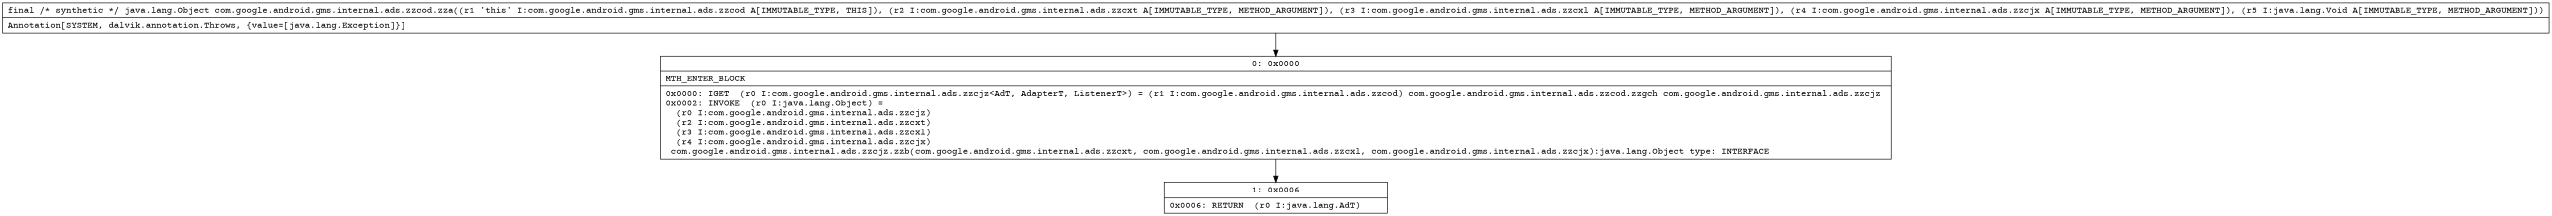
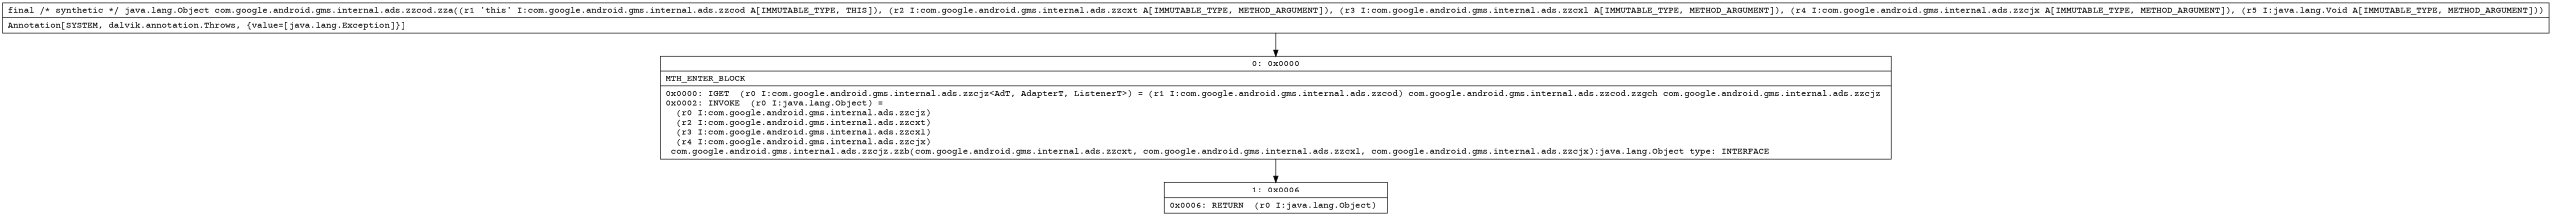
node "1: 0x0006": text "0x0006: RETURN  (r0 I:java.lang.AdT)" -> "0x0006: RETURN  (r0 I:java.lang.Object)"
